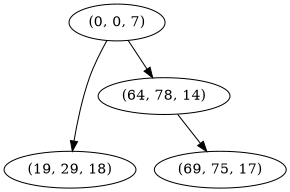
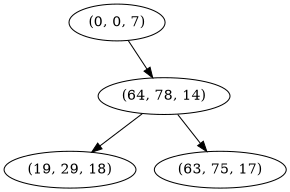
edge "(0, 0, 7)" -> "(19, 29, 18)": now "(64, 78, 14)" -> "(19, 29, 18)"
node "(69, 75, 17)": label "(69, 75, 17)" -> "(63, 75, 17)"
